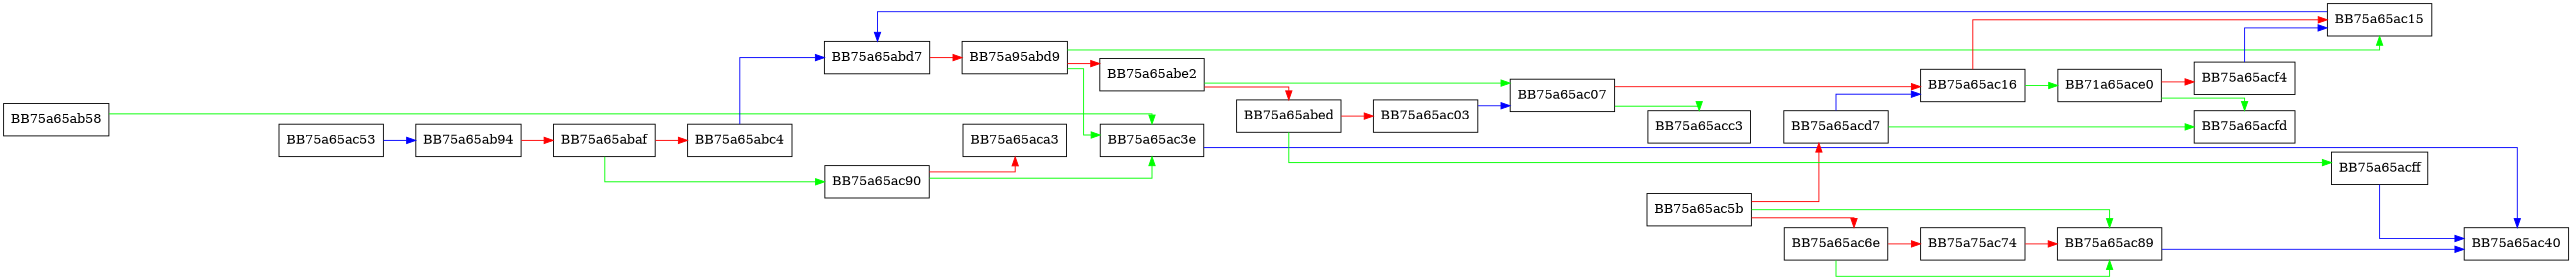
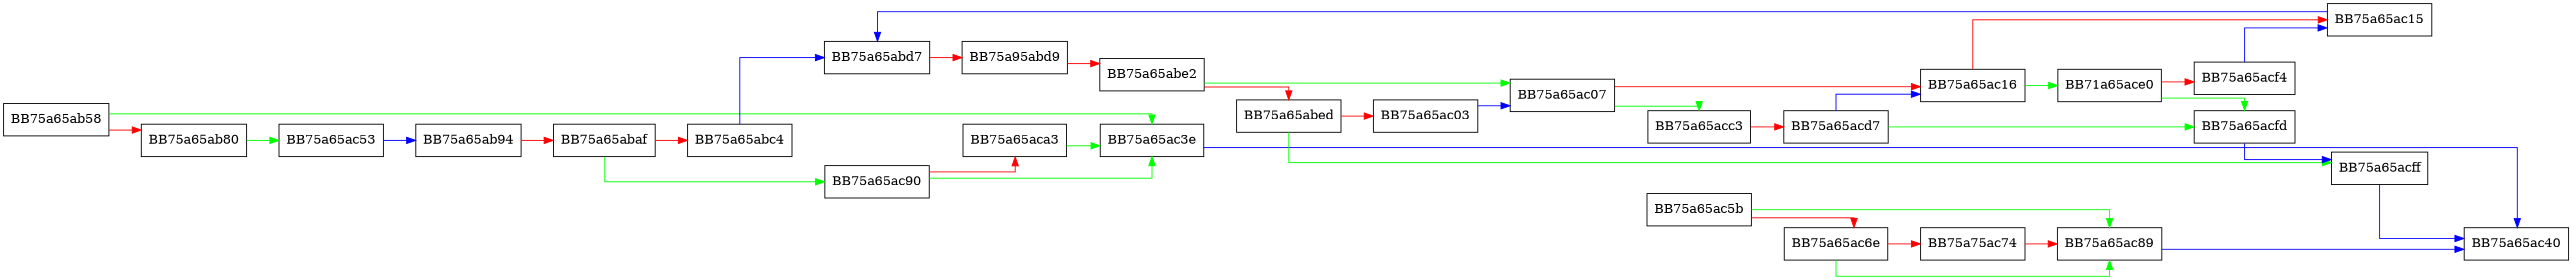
edge "BB75a95abd9" -> "BB75a65ac15": removed
edge "BB75a95abd9" -> "BB75a65ac3e": now "BB75a65aca3" -> "BB75a65ac3e"
node "BB75a65ab80": added
edge "BB75a65acfd" -> "BB75a65acff": added
edge "BB75a65ac5b" -> "BB75a65acd7": now "BB75a65acc3" -> "BB75a65acd7"
